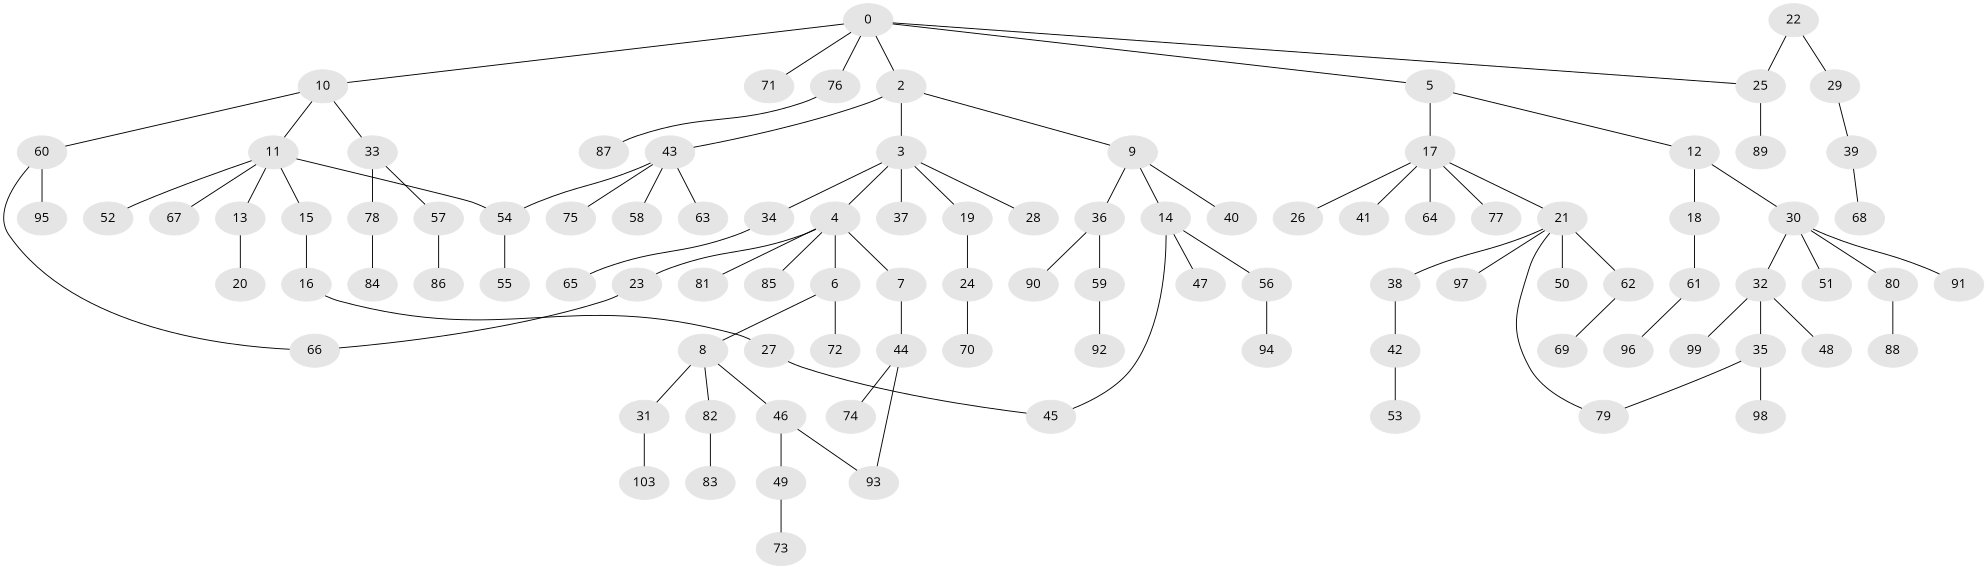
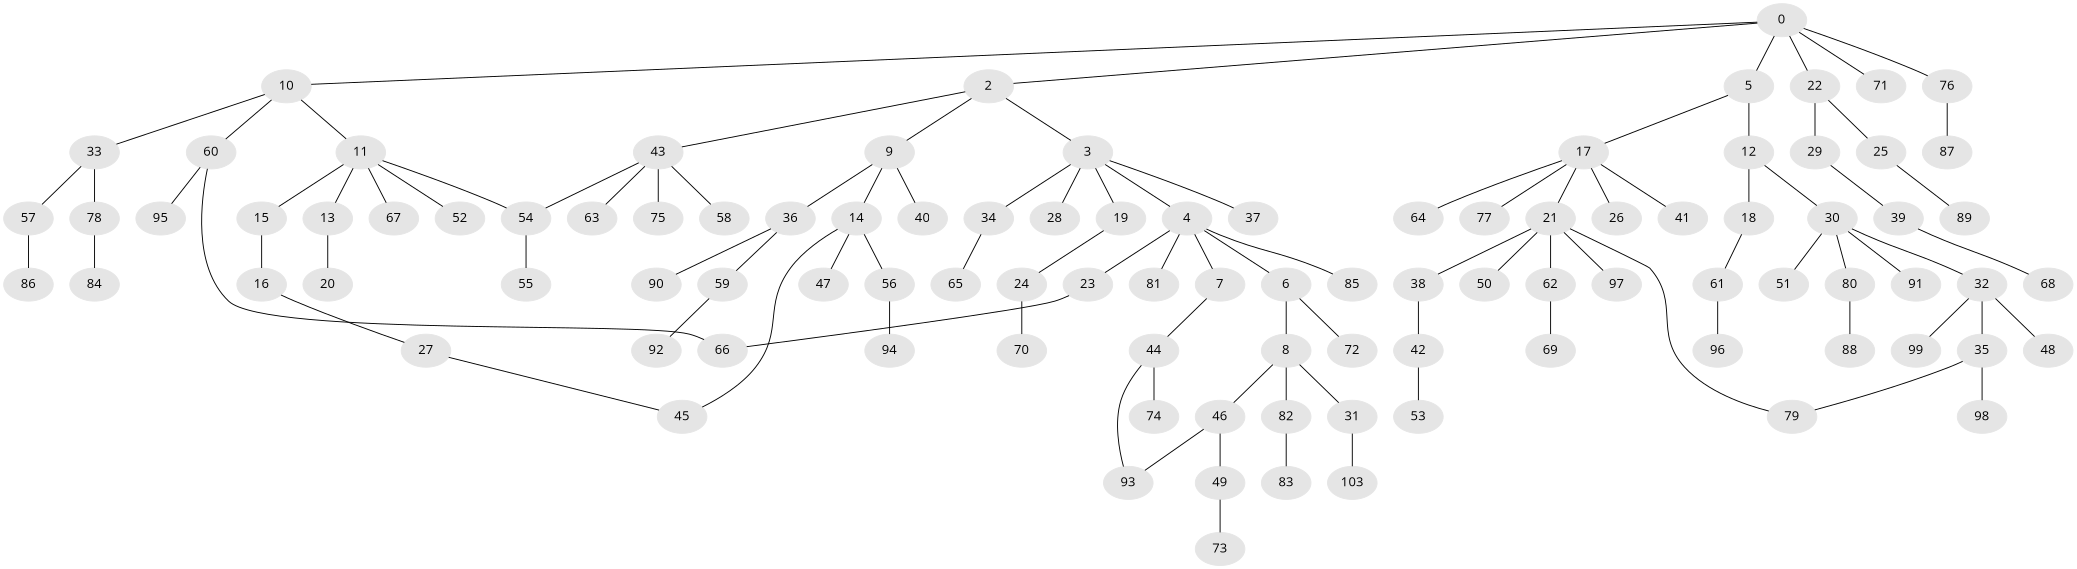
edge "0" -- "25": now "0" -- "22"
